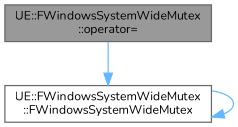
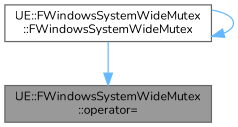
edge "UE::FWindowsSystemWideMutex ::operator=" -> "UE::FWindowsSystemWideMutex ::FWindowsSystemWideMutex": reversed
